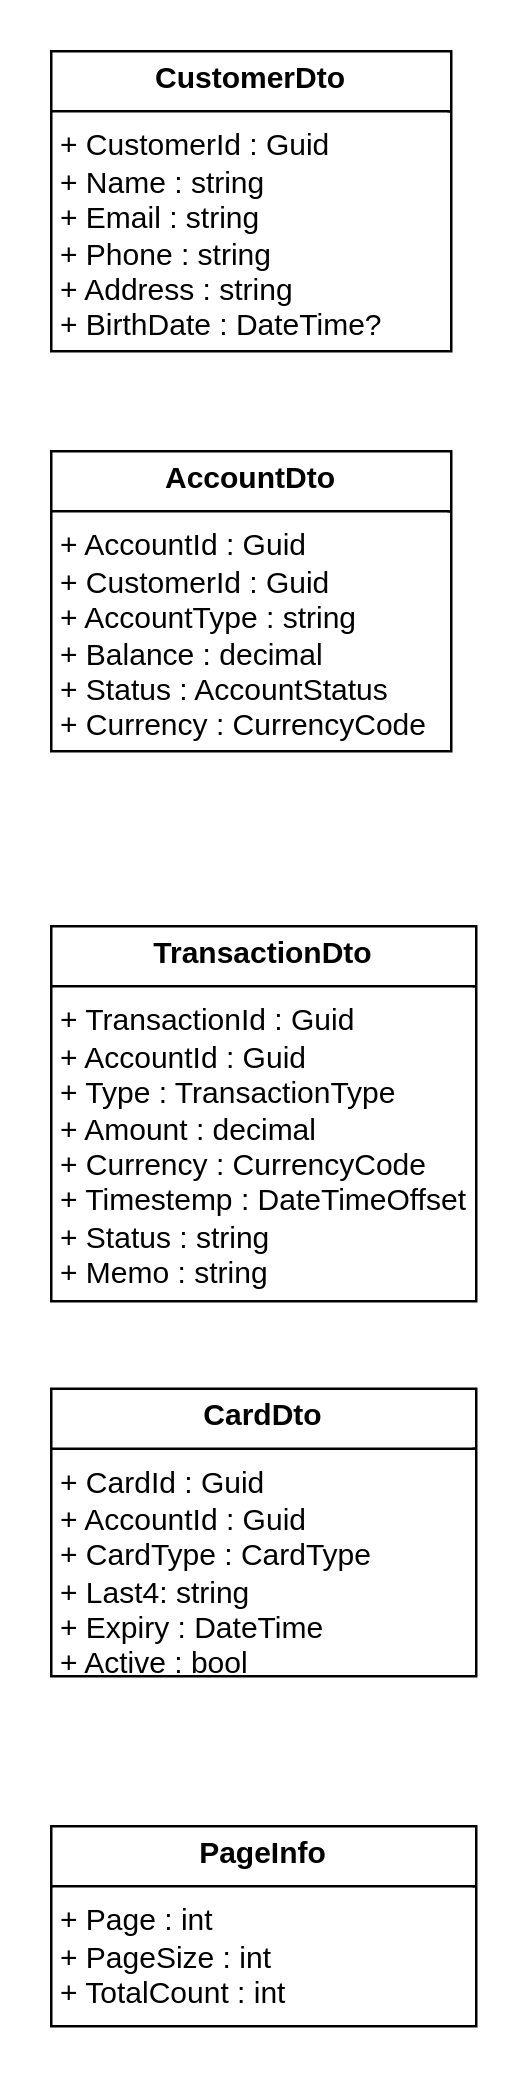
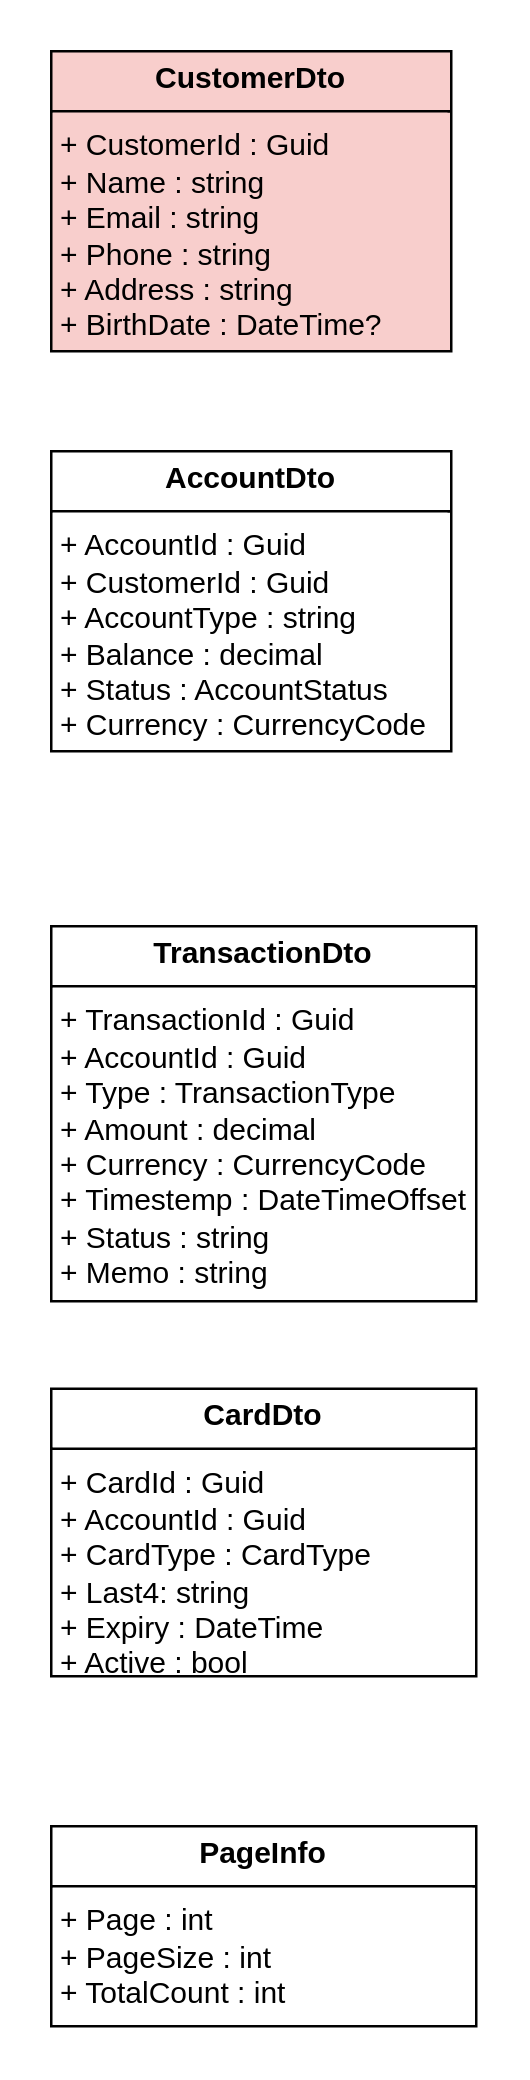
node "CustomerDto + CustomerId : Guid + Name : string + Email : string + Phone : string + Address : string + BirthDate : DateTime?": fillcolor #ffffff -> #f8cecc
